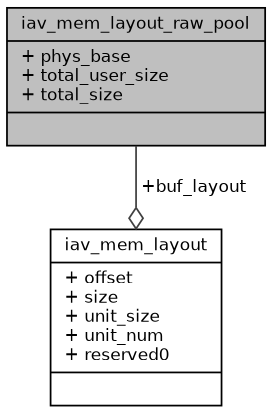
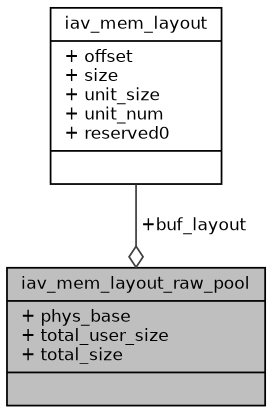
edge "iav_mem_layout_raw_pool" -> "iav_mem_layout": reversed
